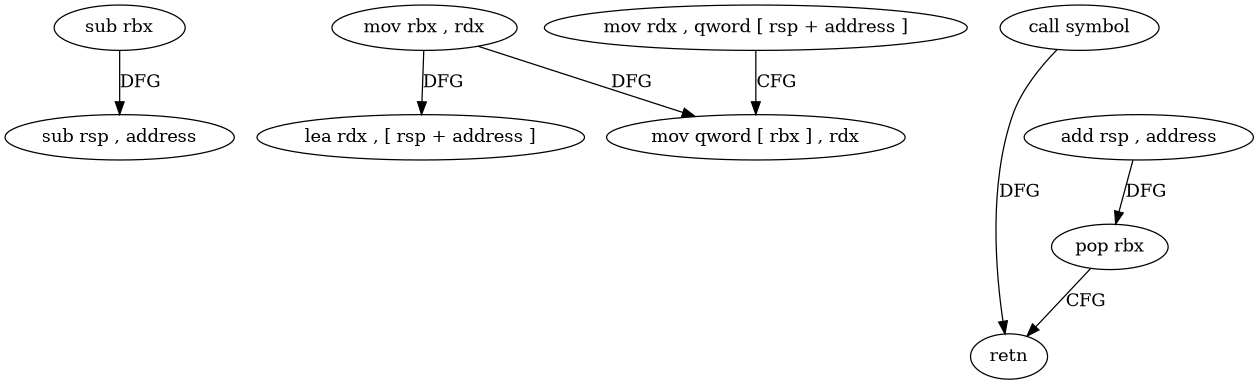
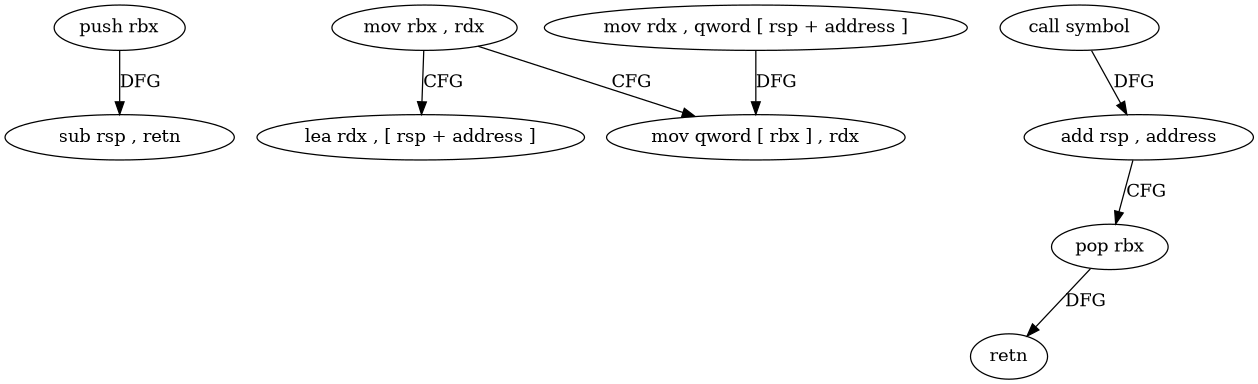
node "sub rbx": label "sub rbx" -> "push rbx"
edge "mov rbx , rdx" -> "lea rdx , [ rsp + address ]": label "DFG" -> "CFG"
edge "mov rbx , rdx" -> "mov qword [ rbx ] , rdx": label "DFG" -> "CFG"
edge "mov rdx , qword [ rsp + address ]" -> "mov qword [ rbx ] , rdx": label "CFG" -> "DFG"
node "sub rsp , address": label "sub rsp , address" -> "sub rsp , retn"
edge "call symbol" -> "retn": now "call symbol" -> "add rsp , address"
edge "add rsp , address" -> "pop rbx": label "DFG" -> "CFG"
edge "pop rbx" -> "retn": label "CFG" -> "DFG"
